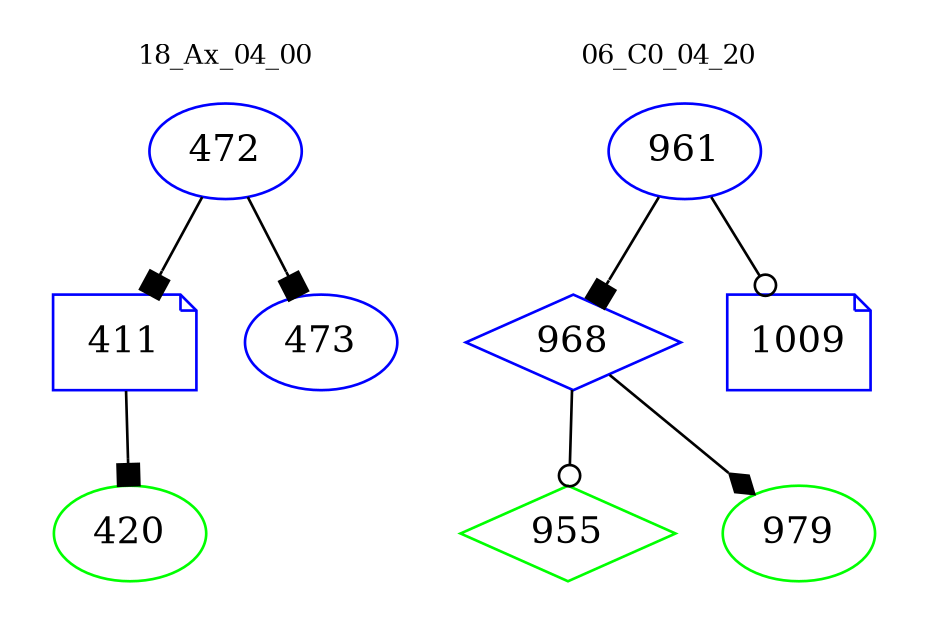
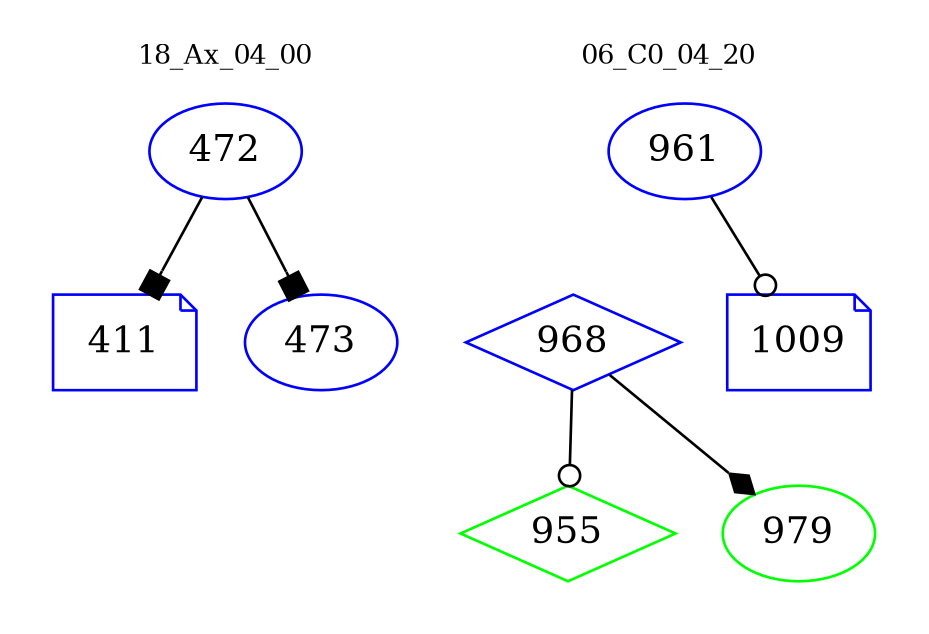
edge "961" -> "968": removed
node "420": removed
